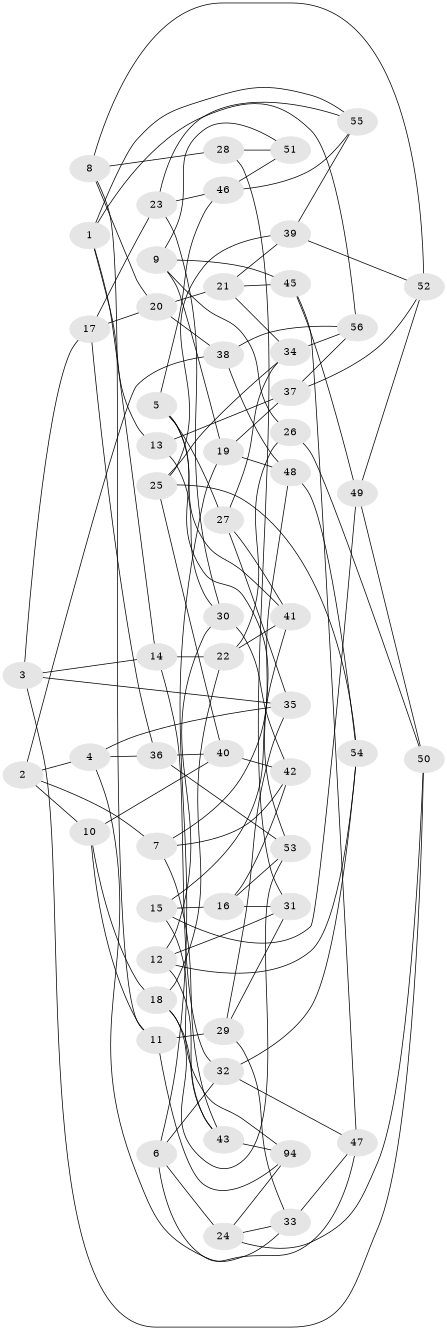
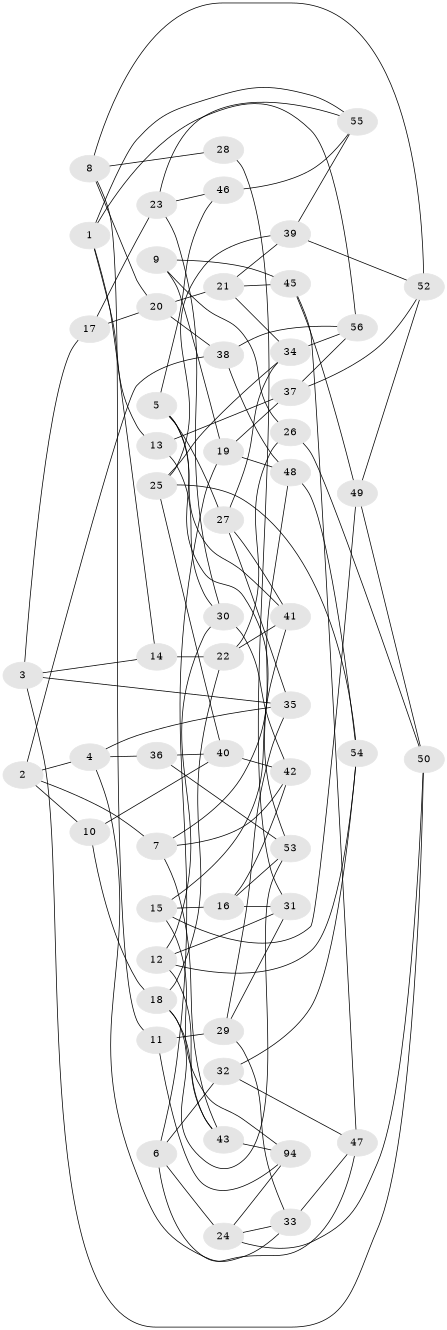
node "51": removed
edge "17" -- "36": removed
edge "14" -- "32": removed
edge "10" -- "11": removed
